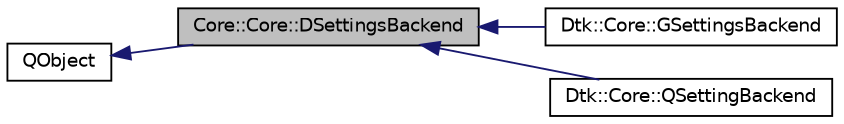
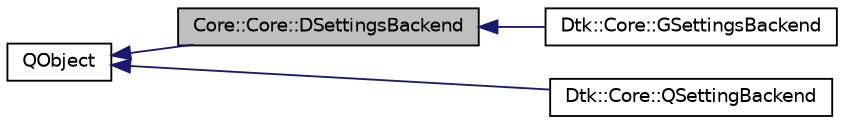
edge "Dtk::Core::QSettingBackend" -> "Core::Core::DSettingsBackend": now "Dtk::Core::QSettingBackend" -> "QObject"
